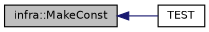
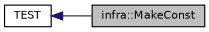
edge "TEST" -> "infra::MakeConst": reversed
